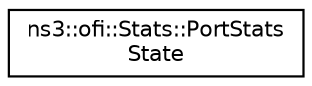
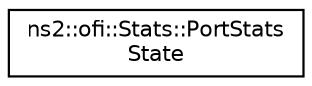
node "ns3::ofi::Stats::PortStats State": label "ns3::ofi::Stats::PortStats State" -> "ns2::ofi::Stats::PortStats State"
